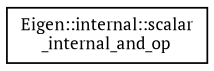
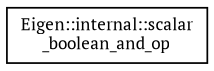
node "Eigen::internal::scalar _internal_and_op": label "Eigen::internal::scalar _internal_and_op" -> "Eigen::internal::scalar _boolean_and_op"
